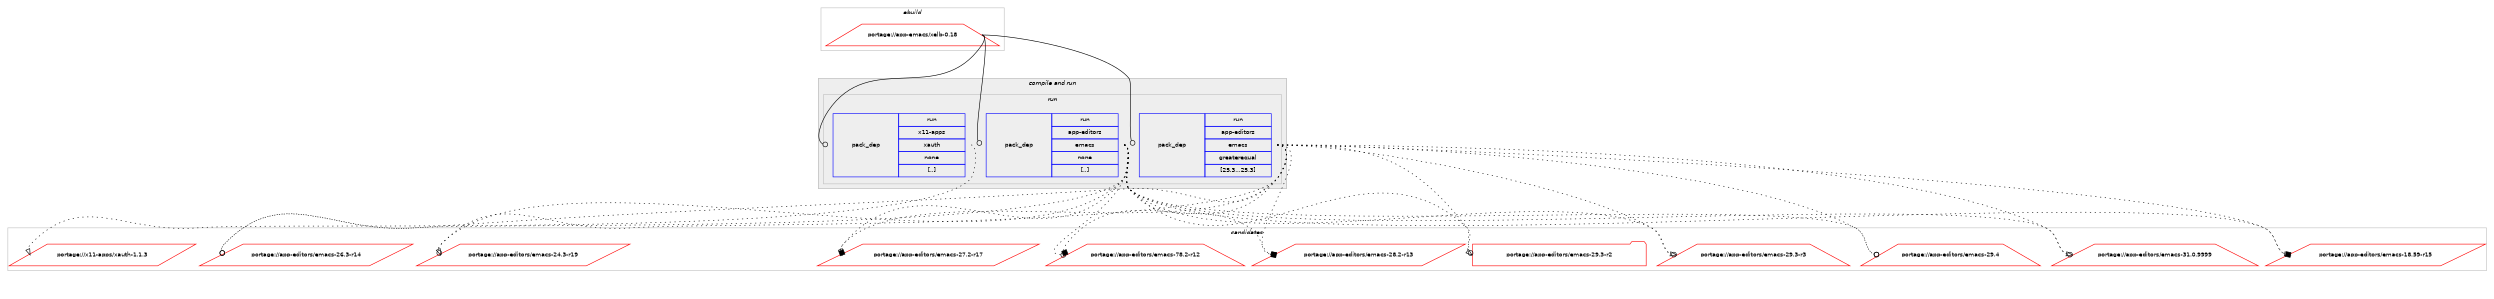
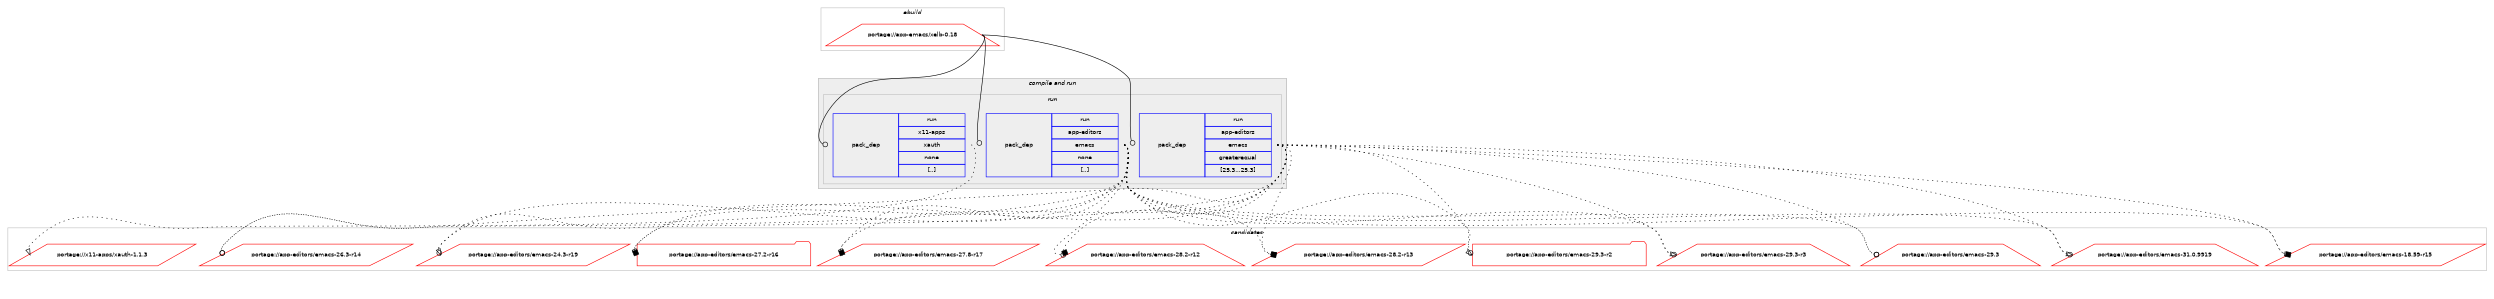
node "portage://app-editors/emacs-27.2-r16": added
node "portage://app-editors/emacs-27.2-r17": label "portage://app-editors/emacs-27.2-r17" -> "portage://app-editors/emacs-27.8-r17"
node "portage://app-editors/emacs-78.2-r12": label "portage://app-editors/emacs-78.2-r12" -> "portage://app-editors/emacs-28.2-r12"
node "portage://app-editors/emacs-29.4": label "portage://app-editors/emacs-29.4" -> "portage://app-editors/emacs-29.3"
node "portage://app-editors/emacs-31.0.9999": label "portage://app-editors/emacs-31.0.9999" -> "portage://app-editors/emacs-31.0.9919"
